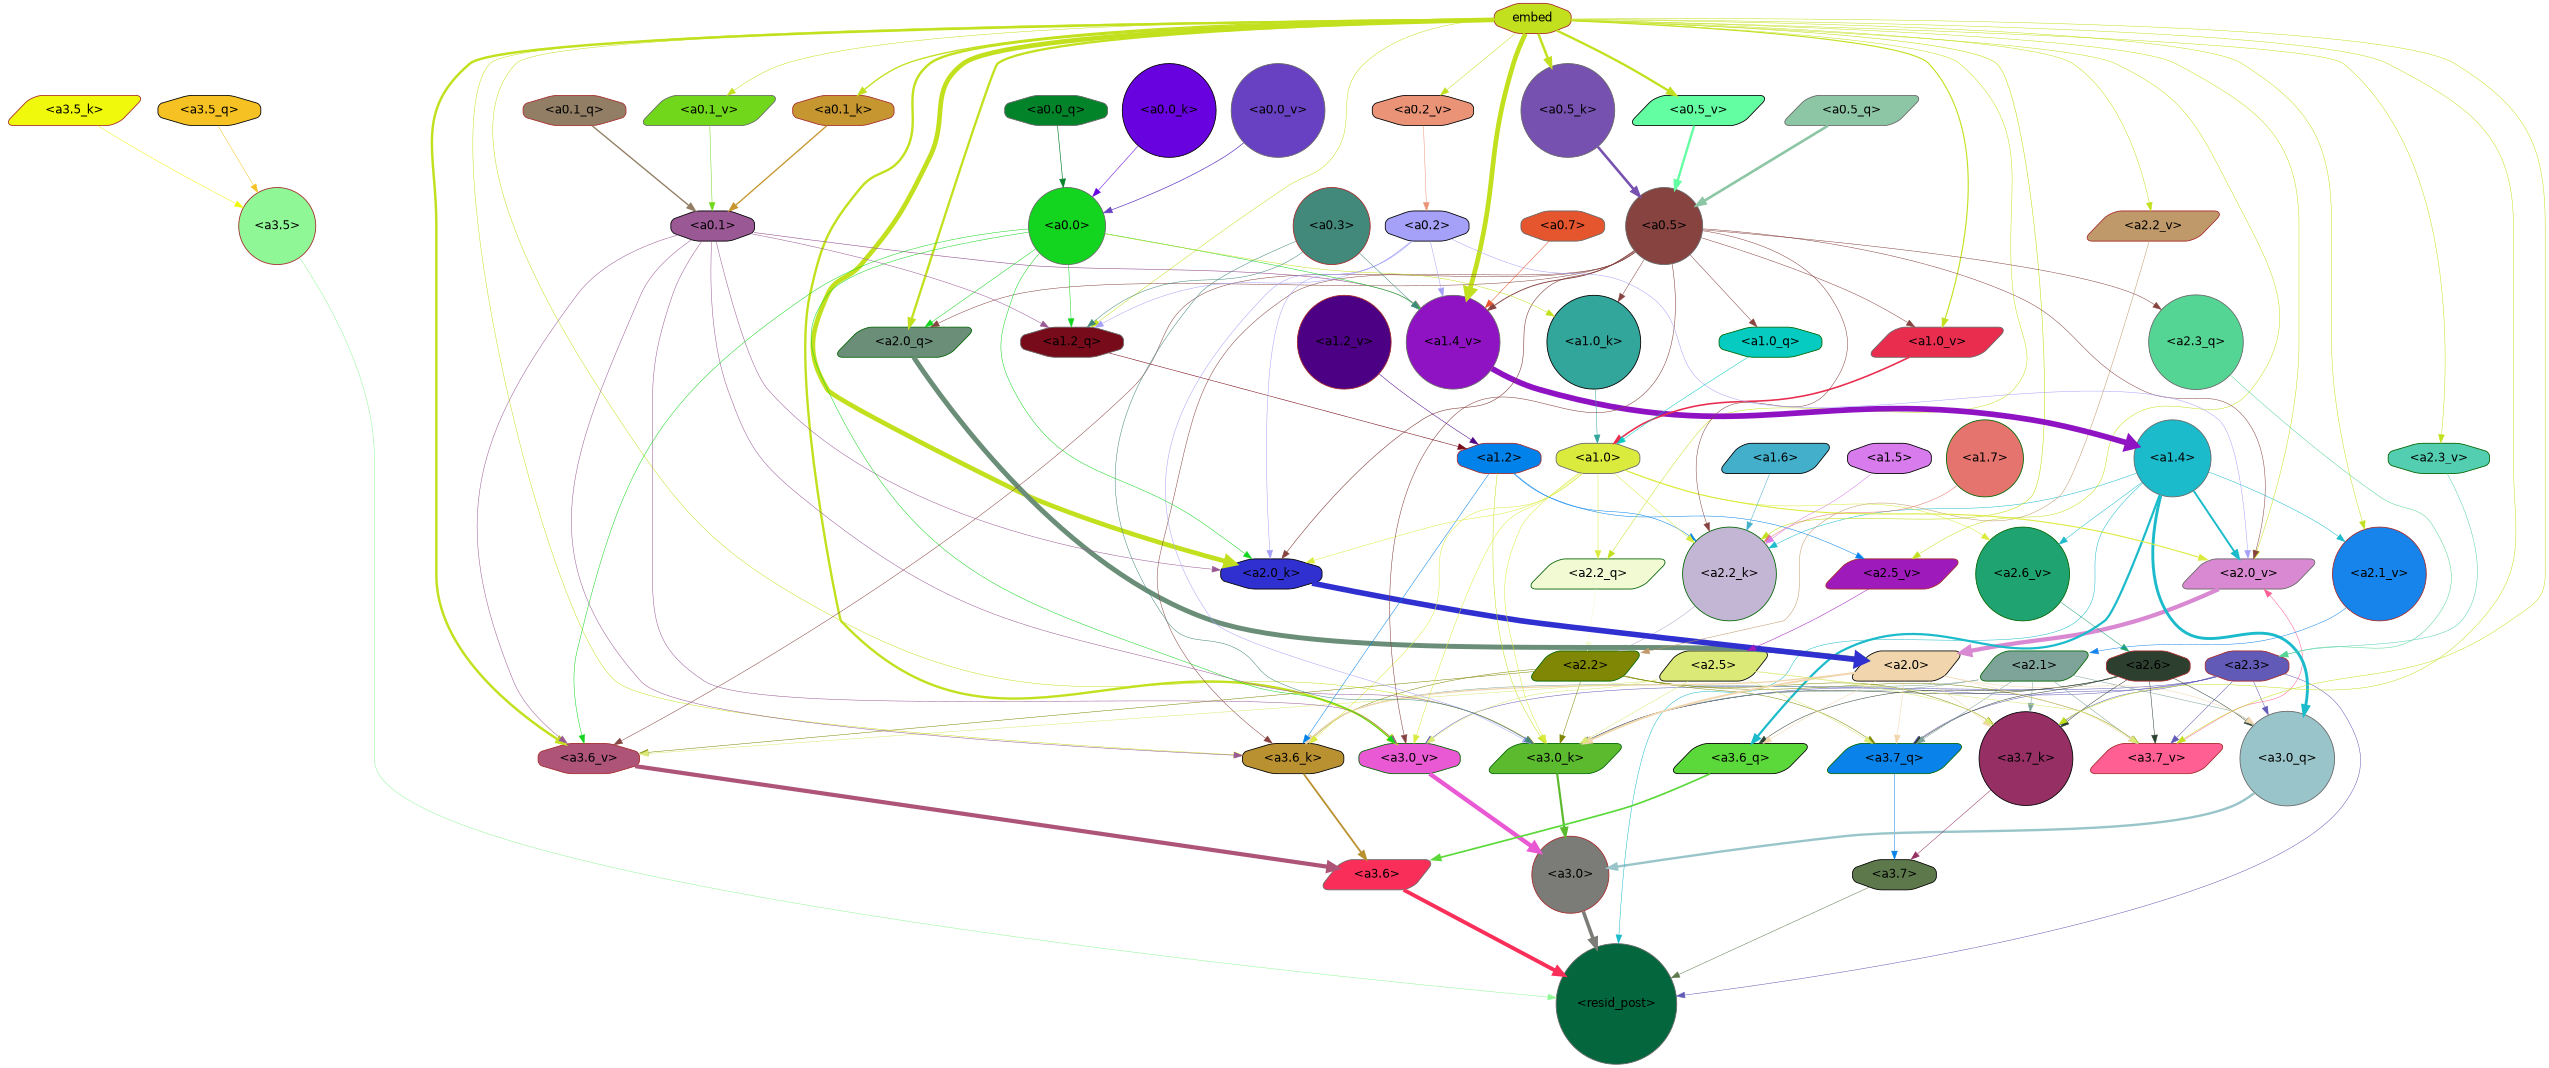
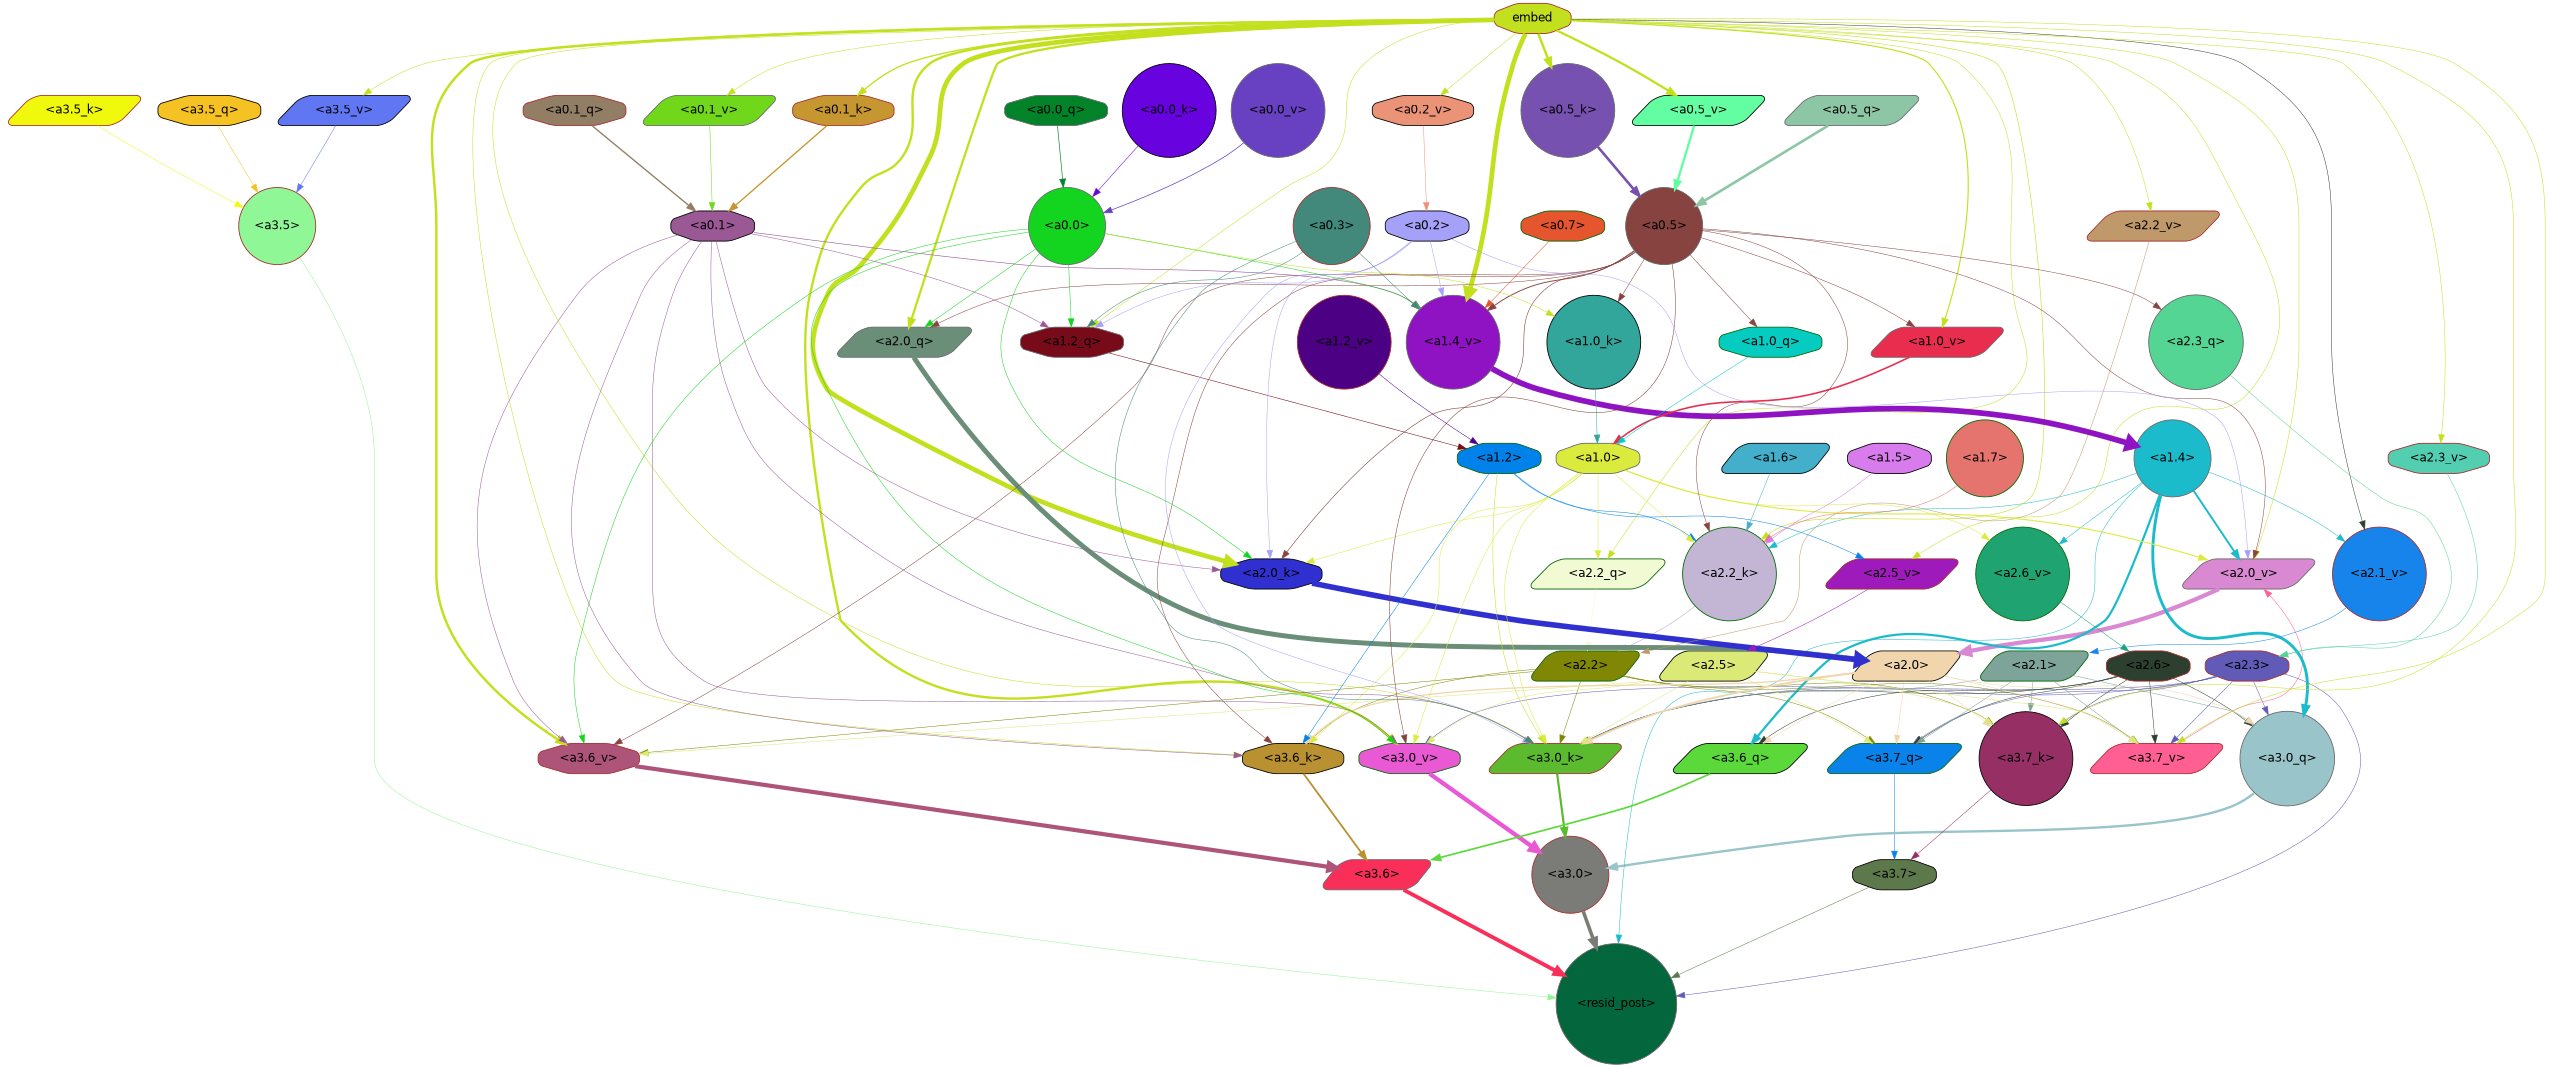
edge "embed" -> "<a2.1_v>": color #c3e01f -> #2d3f2e
node "<a3.5_v>": added
node "<a0.7>": color gray40 -> darkgreen
node "<a2.0_q>": color darkgreen -> gray40
node "<a1.2>": color brown -> darkgreen
node "<a2.3_v>": color darkgreen -> brown
edge "<a2.1>" -> "<a3.6_k>": removed
node "<a3.0_k>": color darkgreen -> brown
